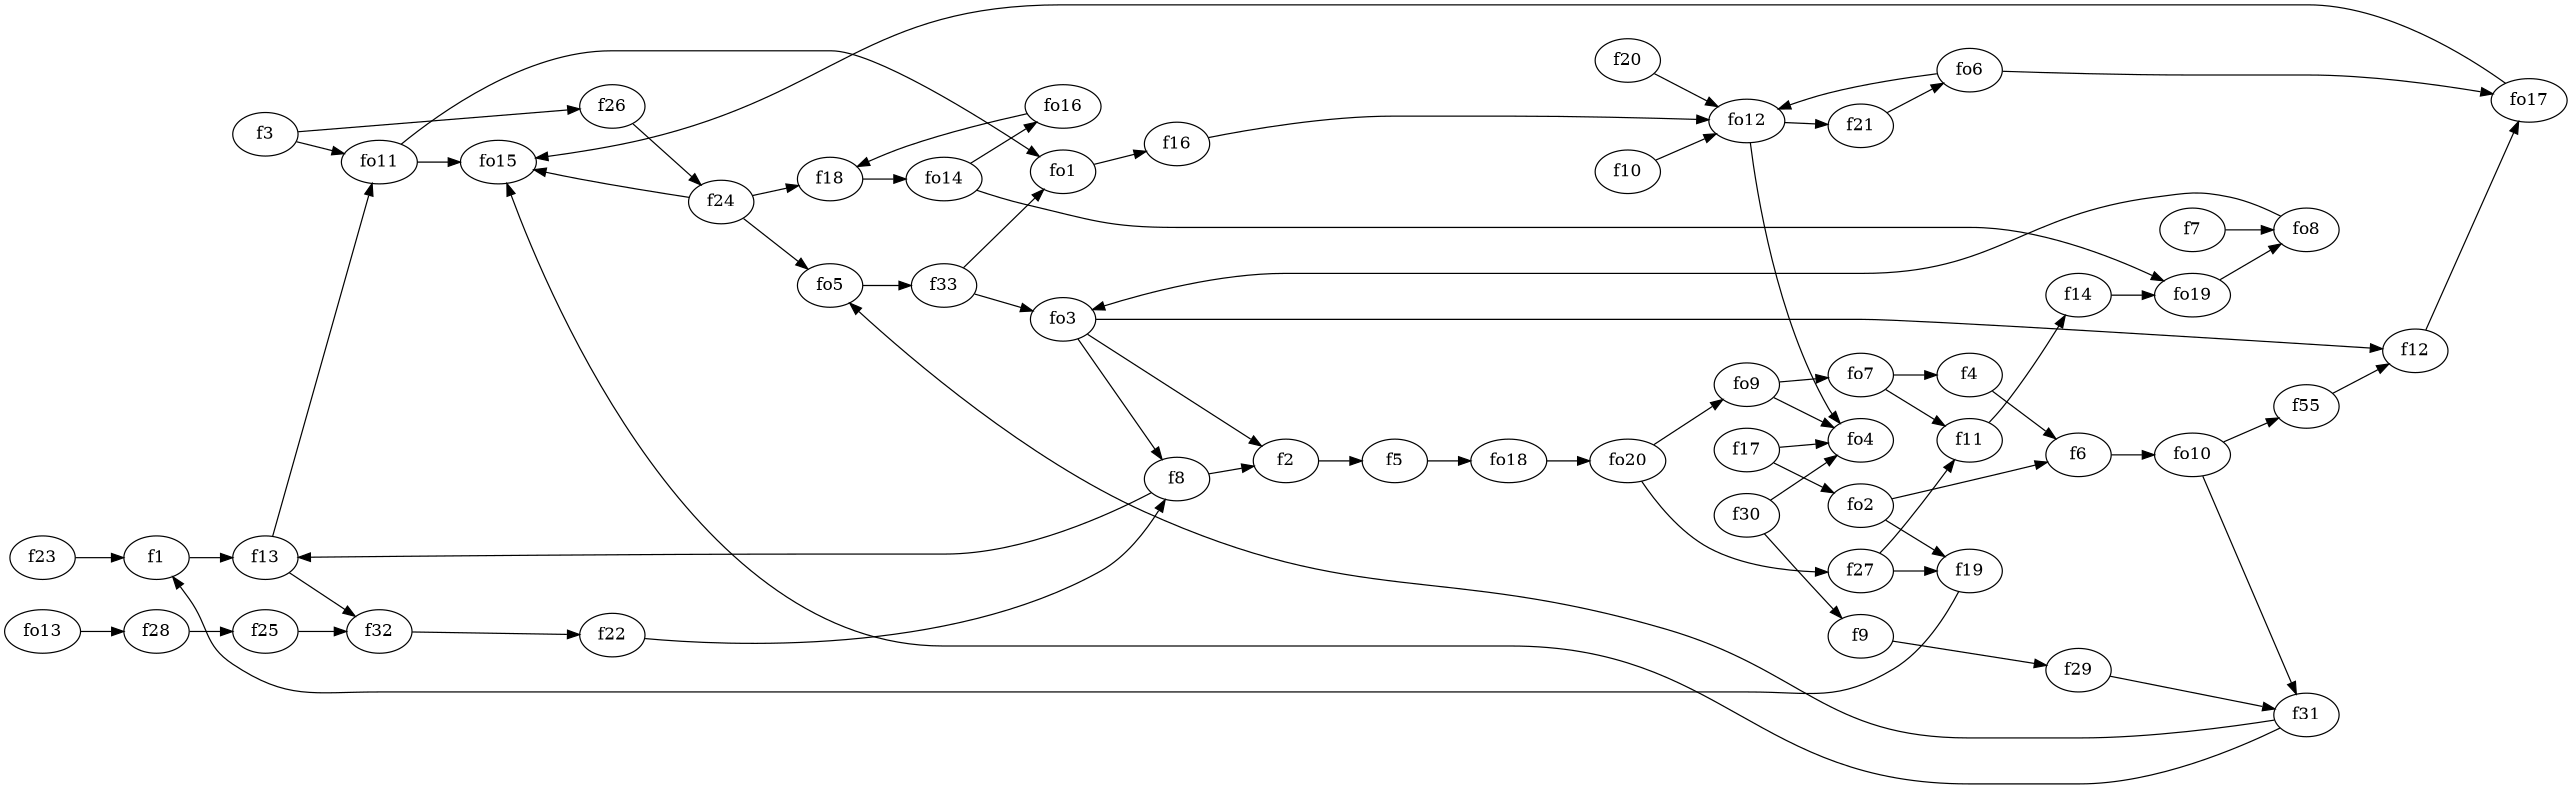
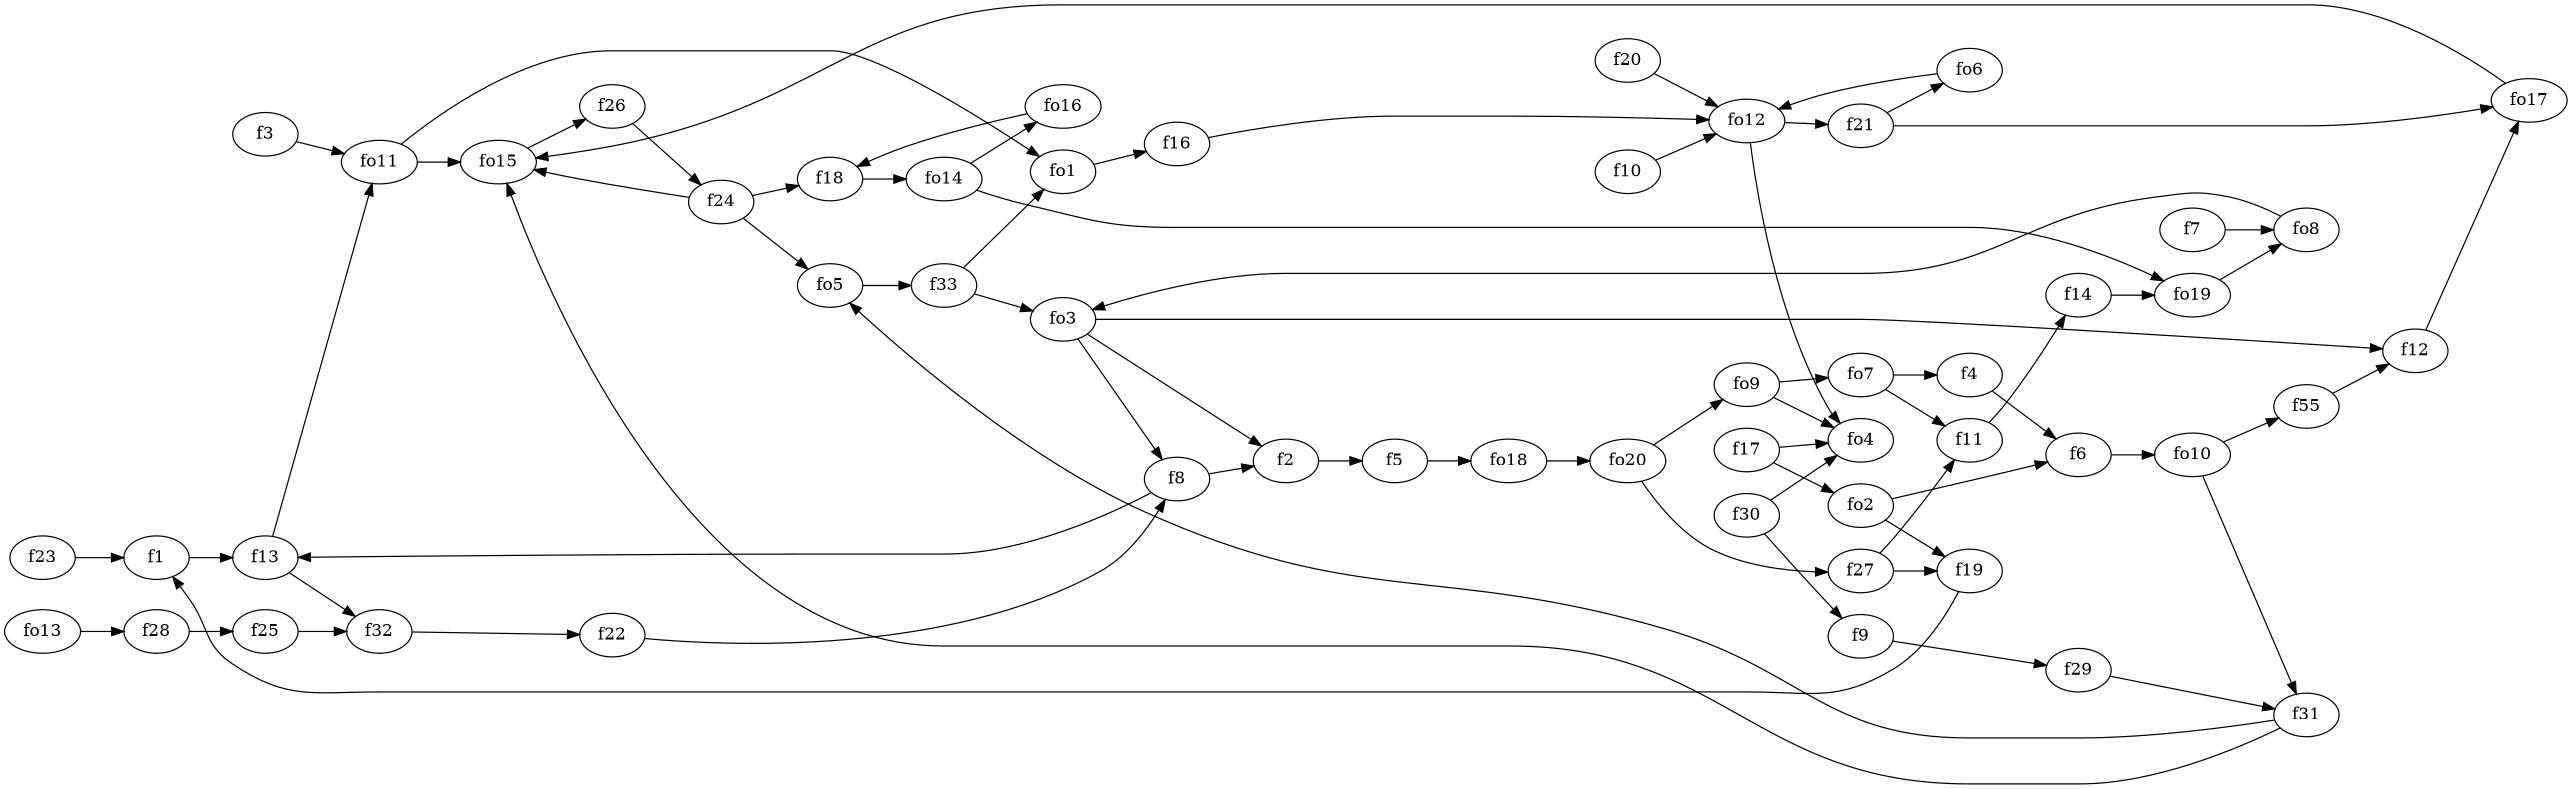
edge "fo6" -> "fo17": now "f21" -> "fo17"
edge "f3" -> "f26": now "fo15" -> "f26"
